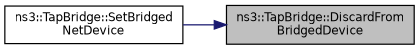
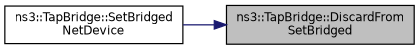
node "ns3::TapBridge::DiscardFrom BridgedDevice": label "ns3::TapBridge::DiscardFrom BridgedDevice" -> "ns3::TapBridge::DiscardFrom SetBridged"
